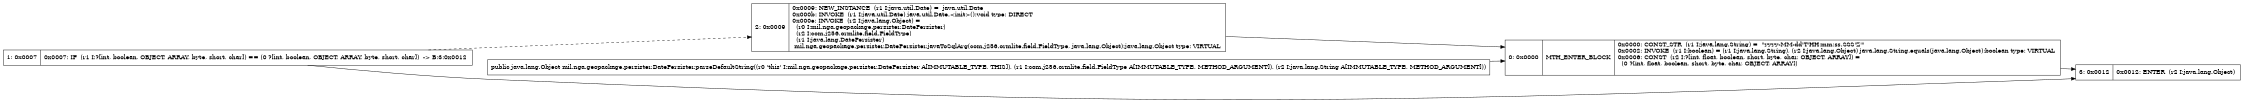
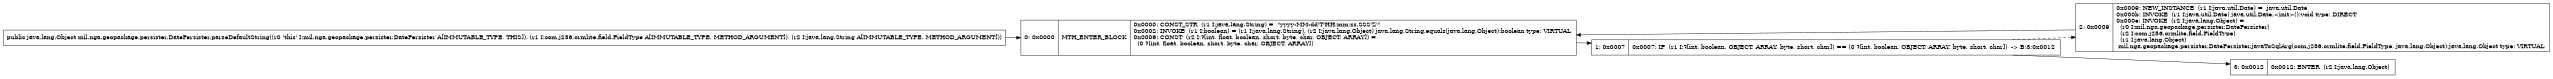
node "2: 0x0009": text "(r1 I:java.lang.DatePersister)" -> "(r1 I:java.lang.Object)"
edge "0: 0x0000" -> "3: 0x0012": now "0: 0x0000" -> "1: 0x0007"
